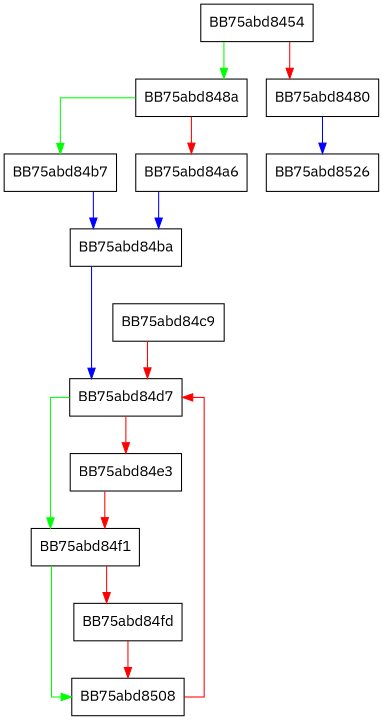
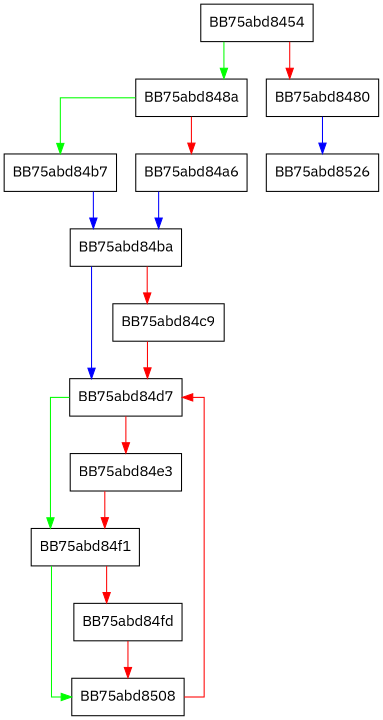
edge "BB75abd84ba" -> "BB75abd84c9": added
